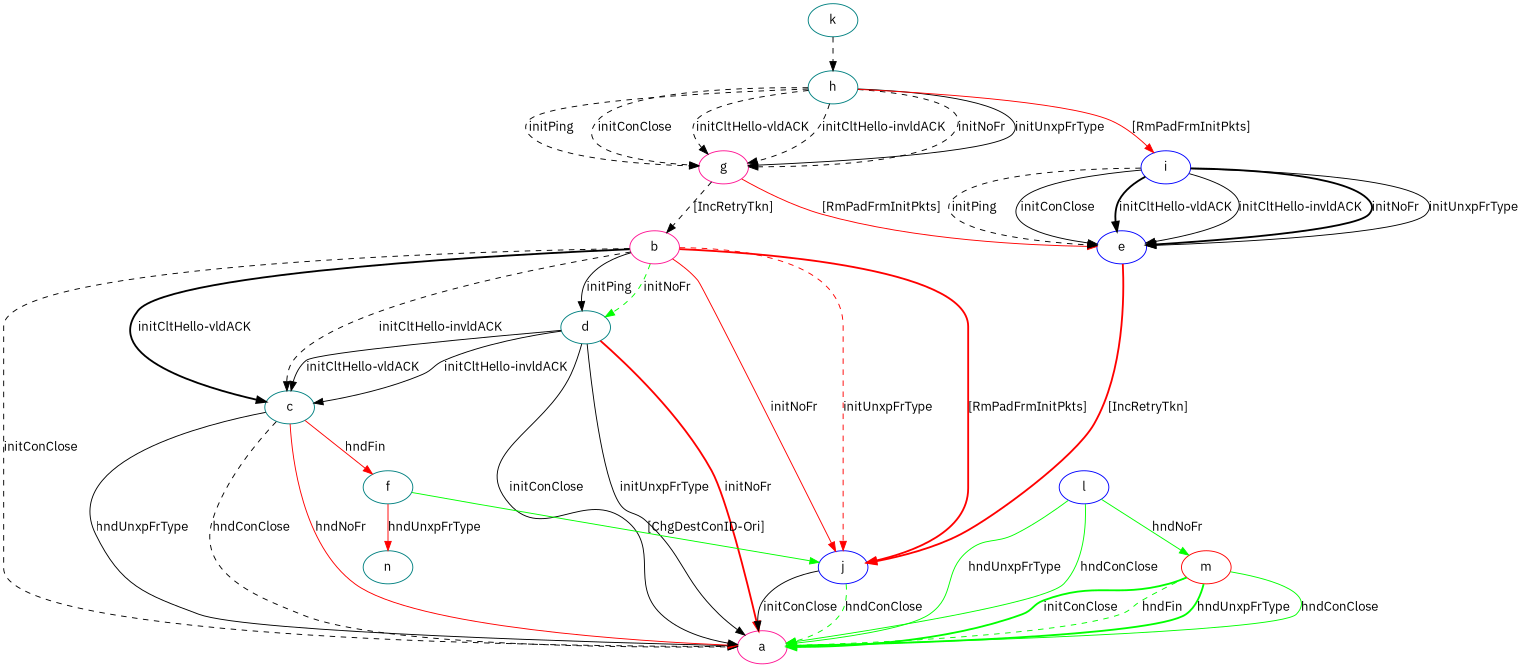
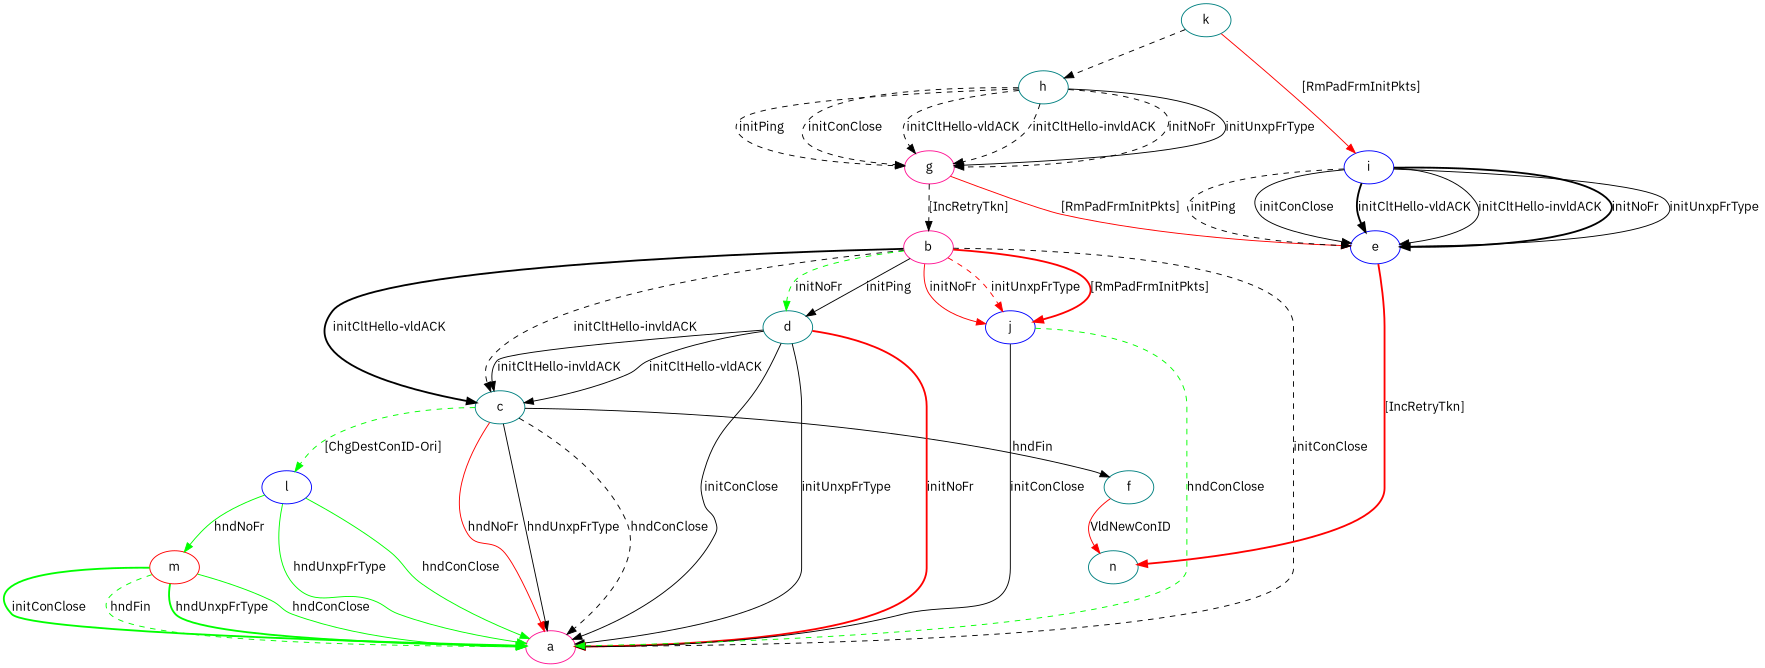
edge "h" -> "i": now "k" -> "i"
edge "c" -> "l": added, label "[ChgDestConID-Ori]"
edge "c" -> "f": color red -> black
edge "e" -> "j": now "e" -> "n"
edge "f" -> "n": label "hndUnxpFrType " -> "VldNewConID "
edge "f" -> "j": removed, label "[ChgDestConID-Ori]"
